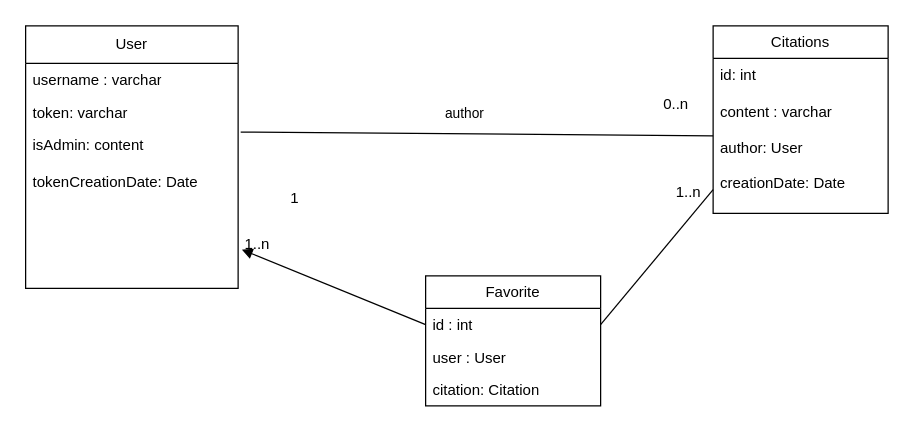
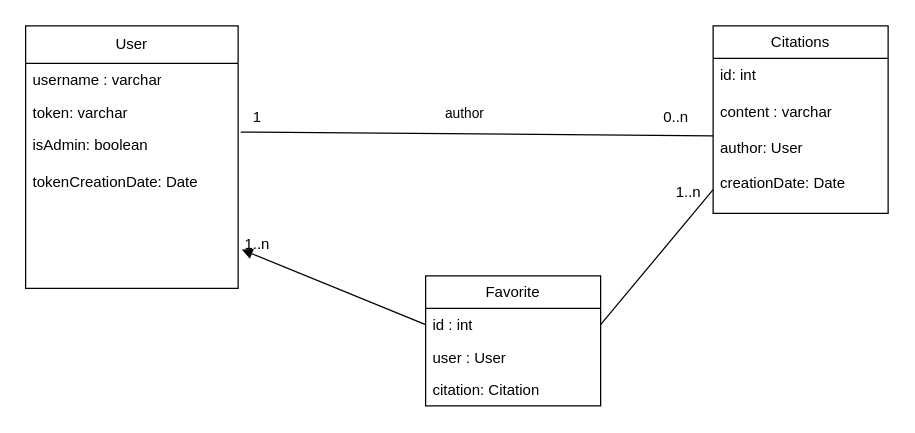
node "0..n": moved (676, 104) -> (676, 117)
node "isAdmin: content tokenCreationDate: Date": label "isAdmin: content tokenCreationDate: Date" -> "isAdmin: boolean tokenCreationDate: Date"
node "1": moved (294, 198) -> (257, 117)
